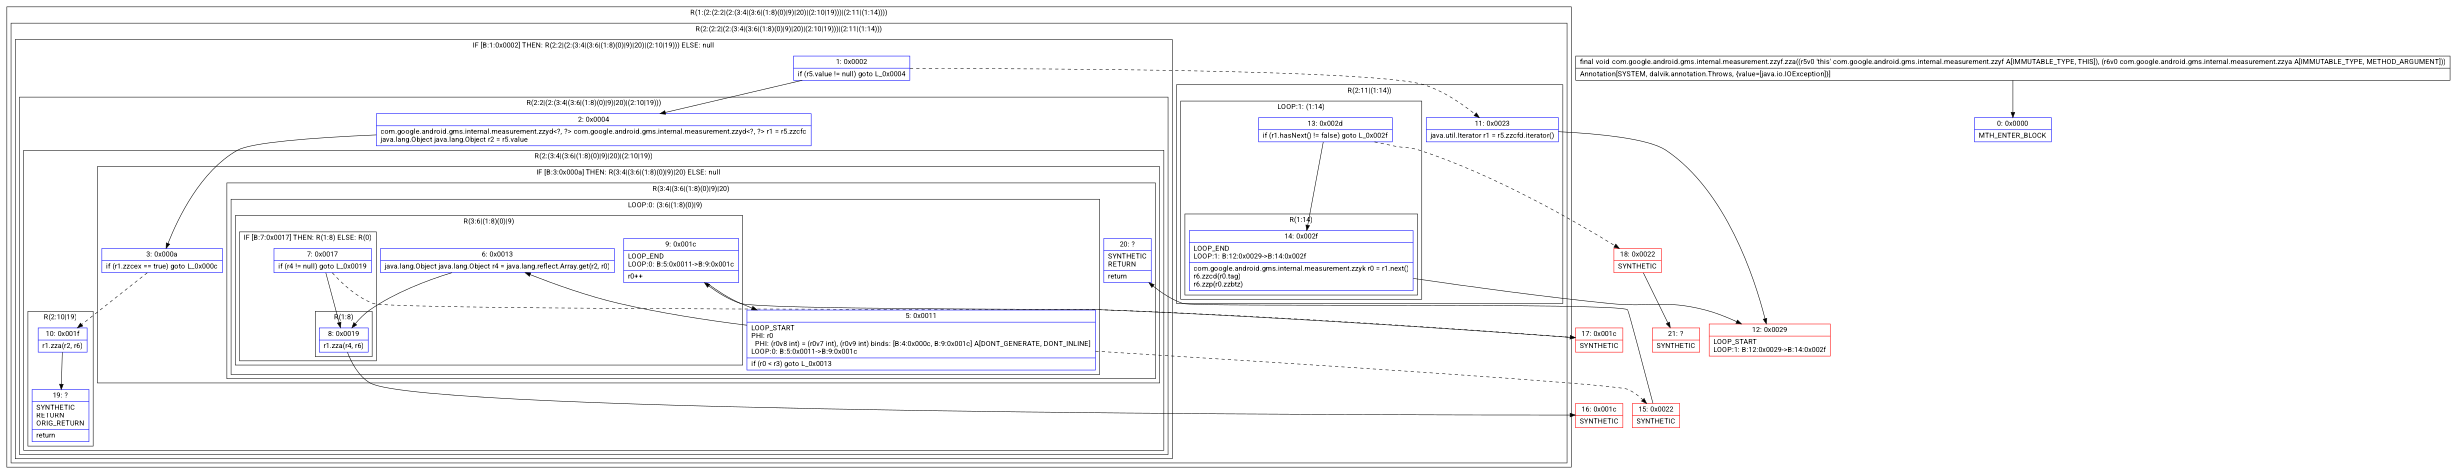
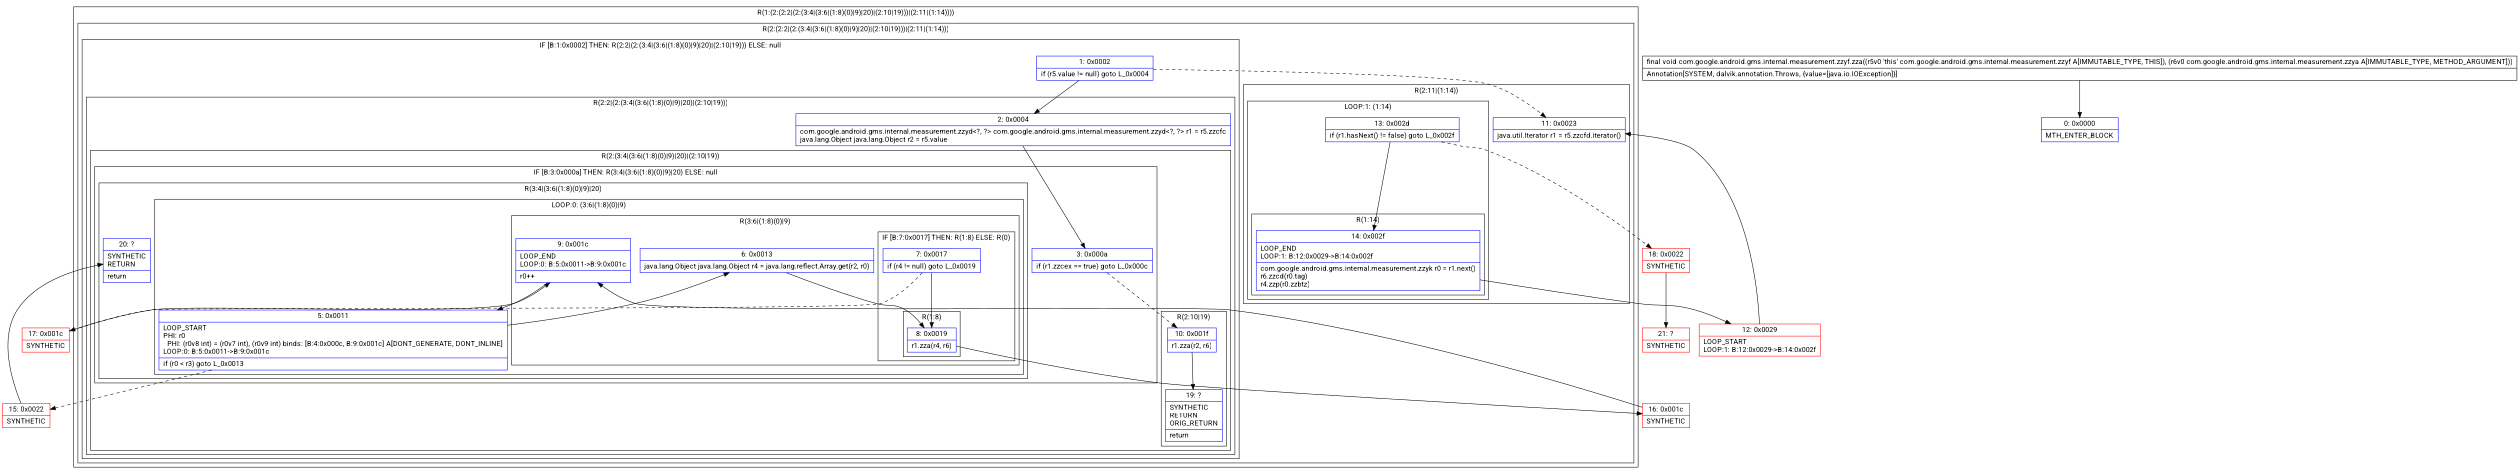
edge "11: 0x0023" -> "12: 0x0029": reversed
node "14: 0x002f": text "r6.zzp(r0.zzbtz)" -> "r4.zzp(r0.zzbtz)"
edge "16: 0x001c" -> "9: 0x001c": added
